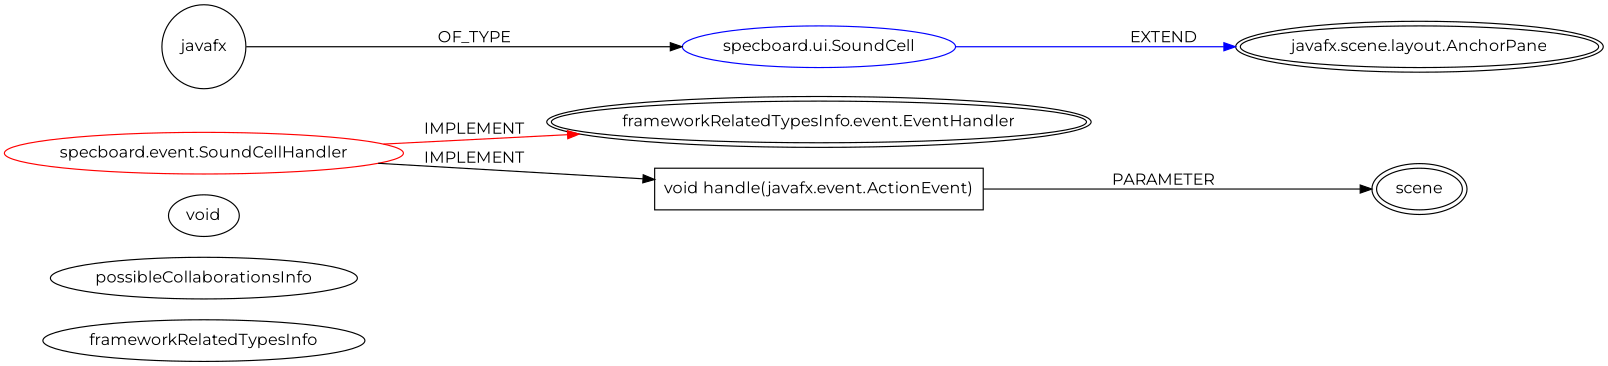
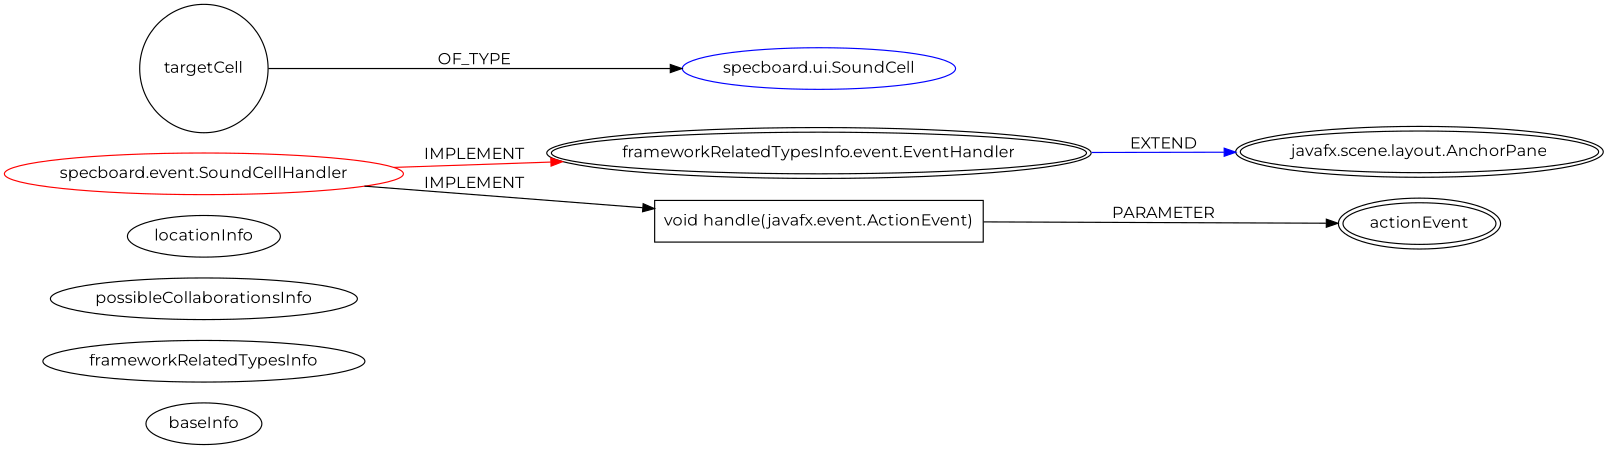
node "javafx": label "javafx" -> "targetCell"
edge "specboard.ui.SoundCell" -> "javafx.scene.layout.AnchorPane": now "frameworkRelatedTypesInfo.event.EventHandler" -> "javafx.scene.layout.AnchorPane"
node "scene": label "scene" -> "actionEvent"
node "void": label "void" -> "locationInfo"
node "baseInfo": added
